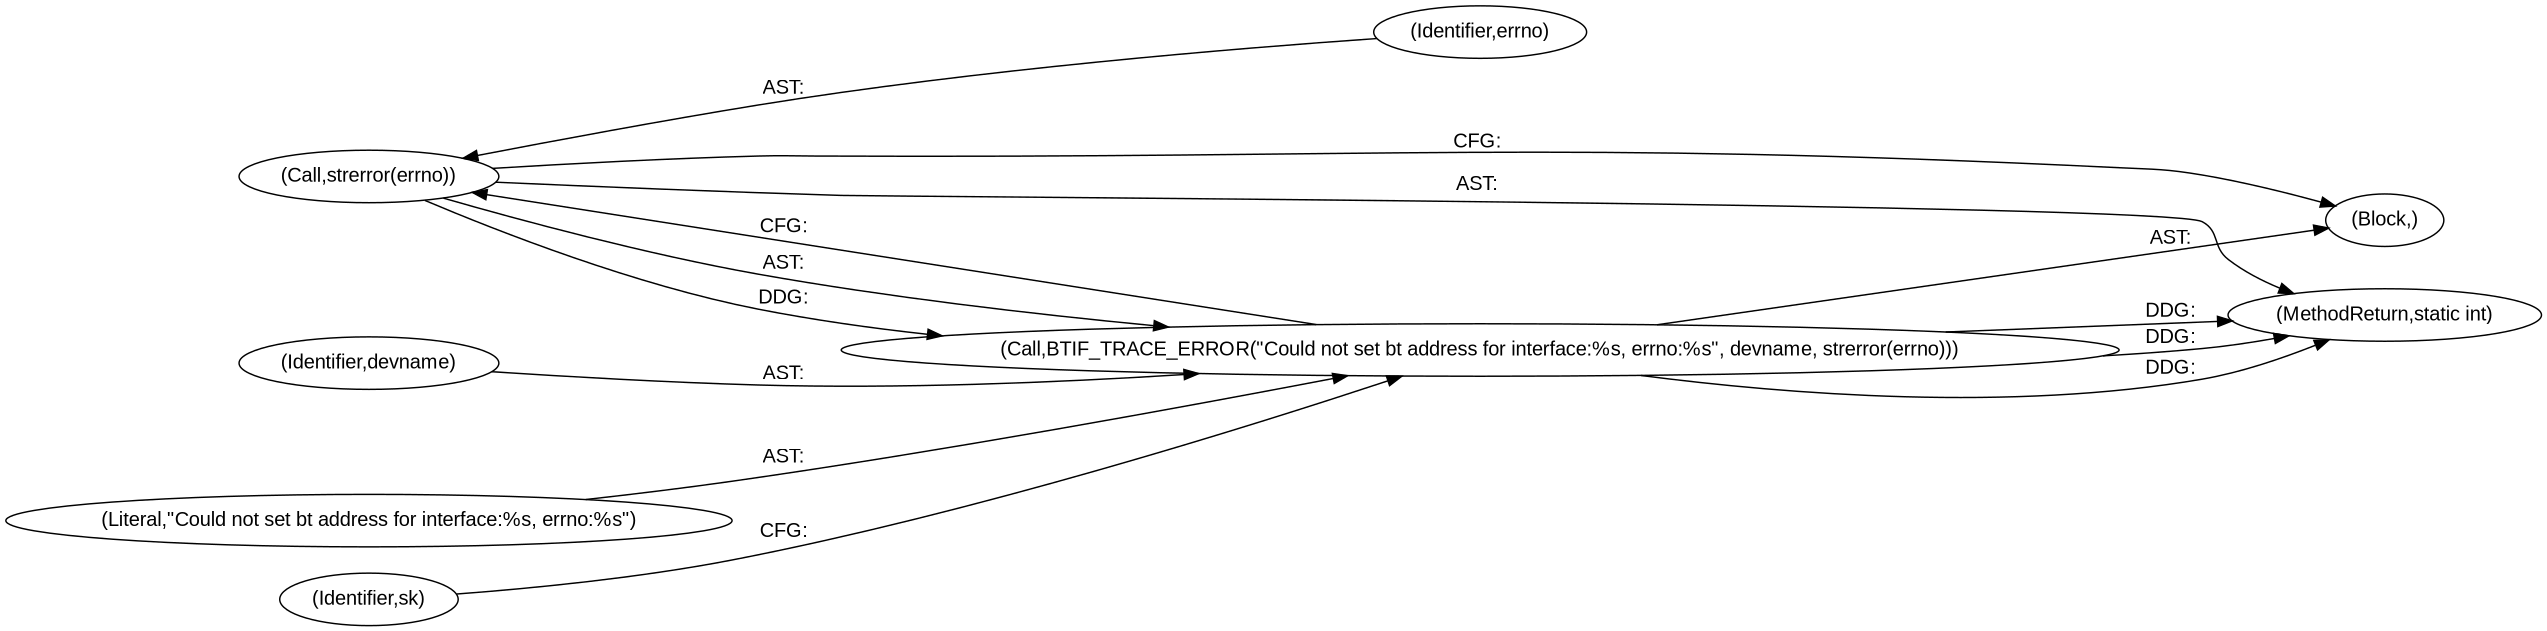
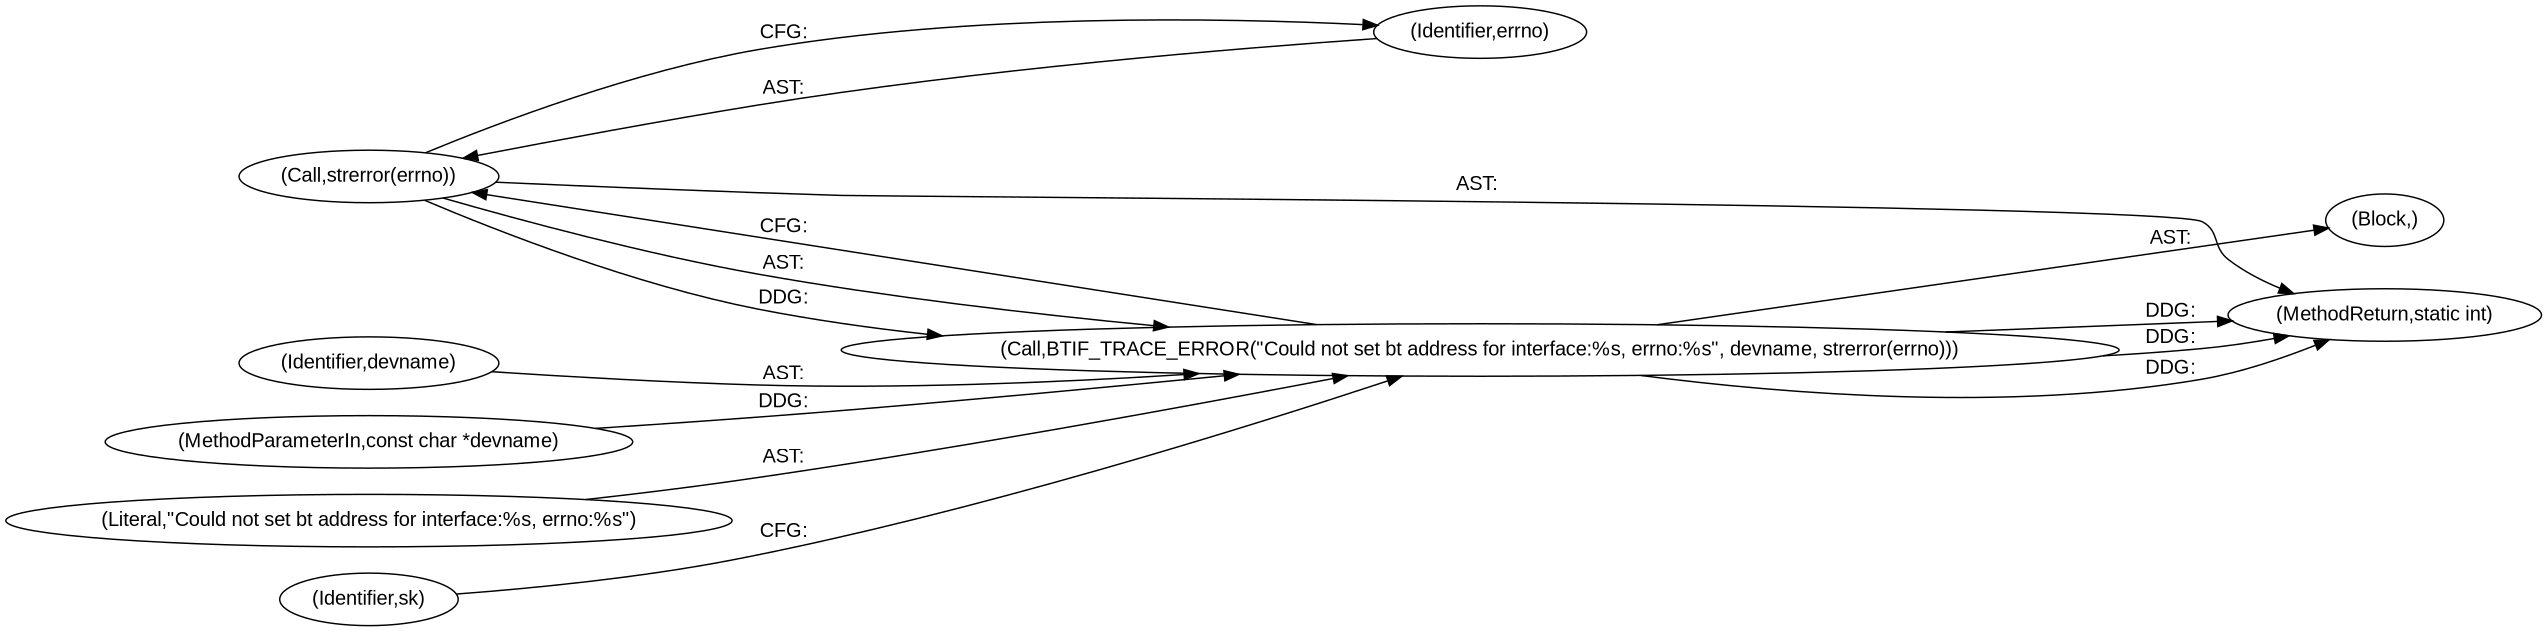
edge "(Call,strerror(errno))" -> "(Block,)": now "(Call,strerror(errno))" -> "(Identifier,errno)"
node "(MethodParameterIn,const char *devname)": added
